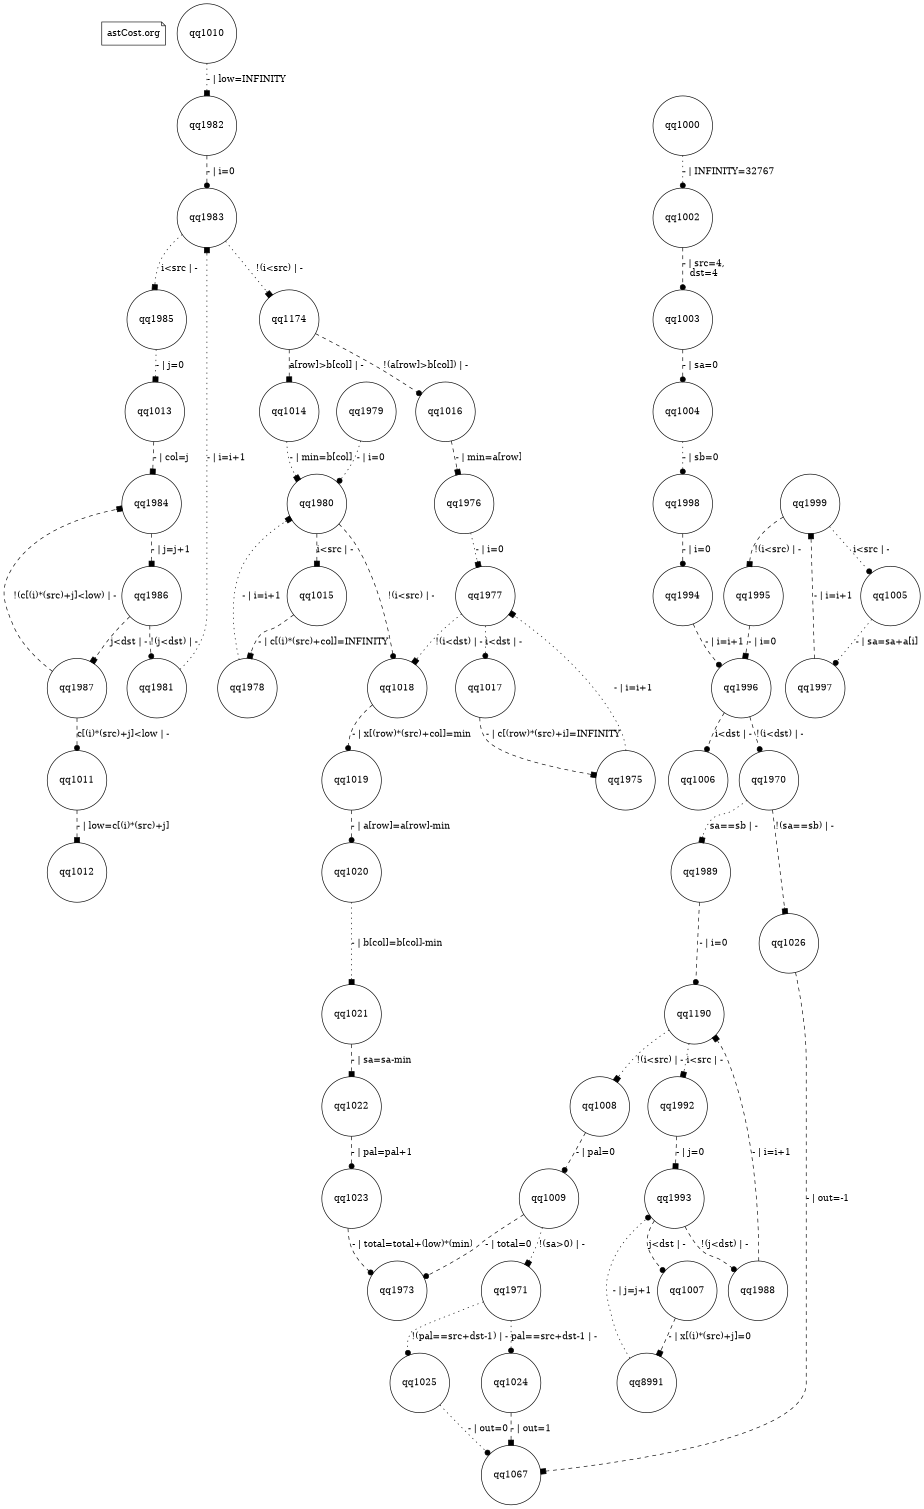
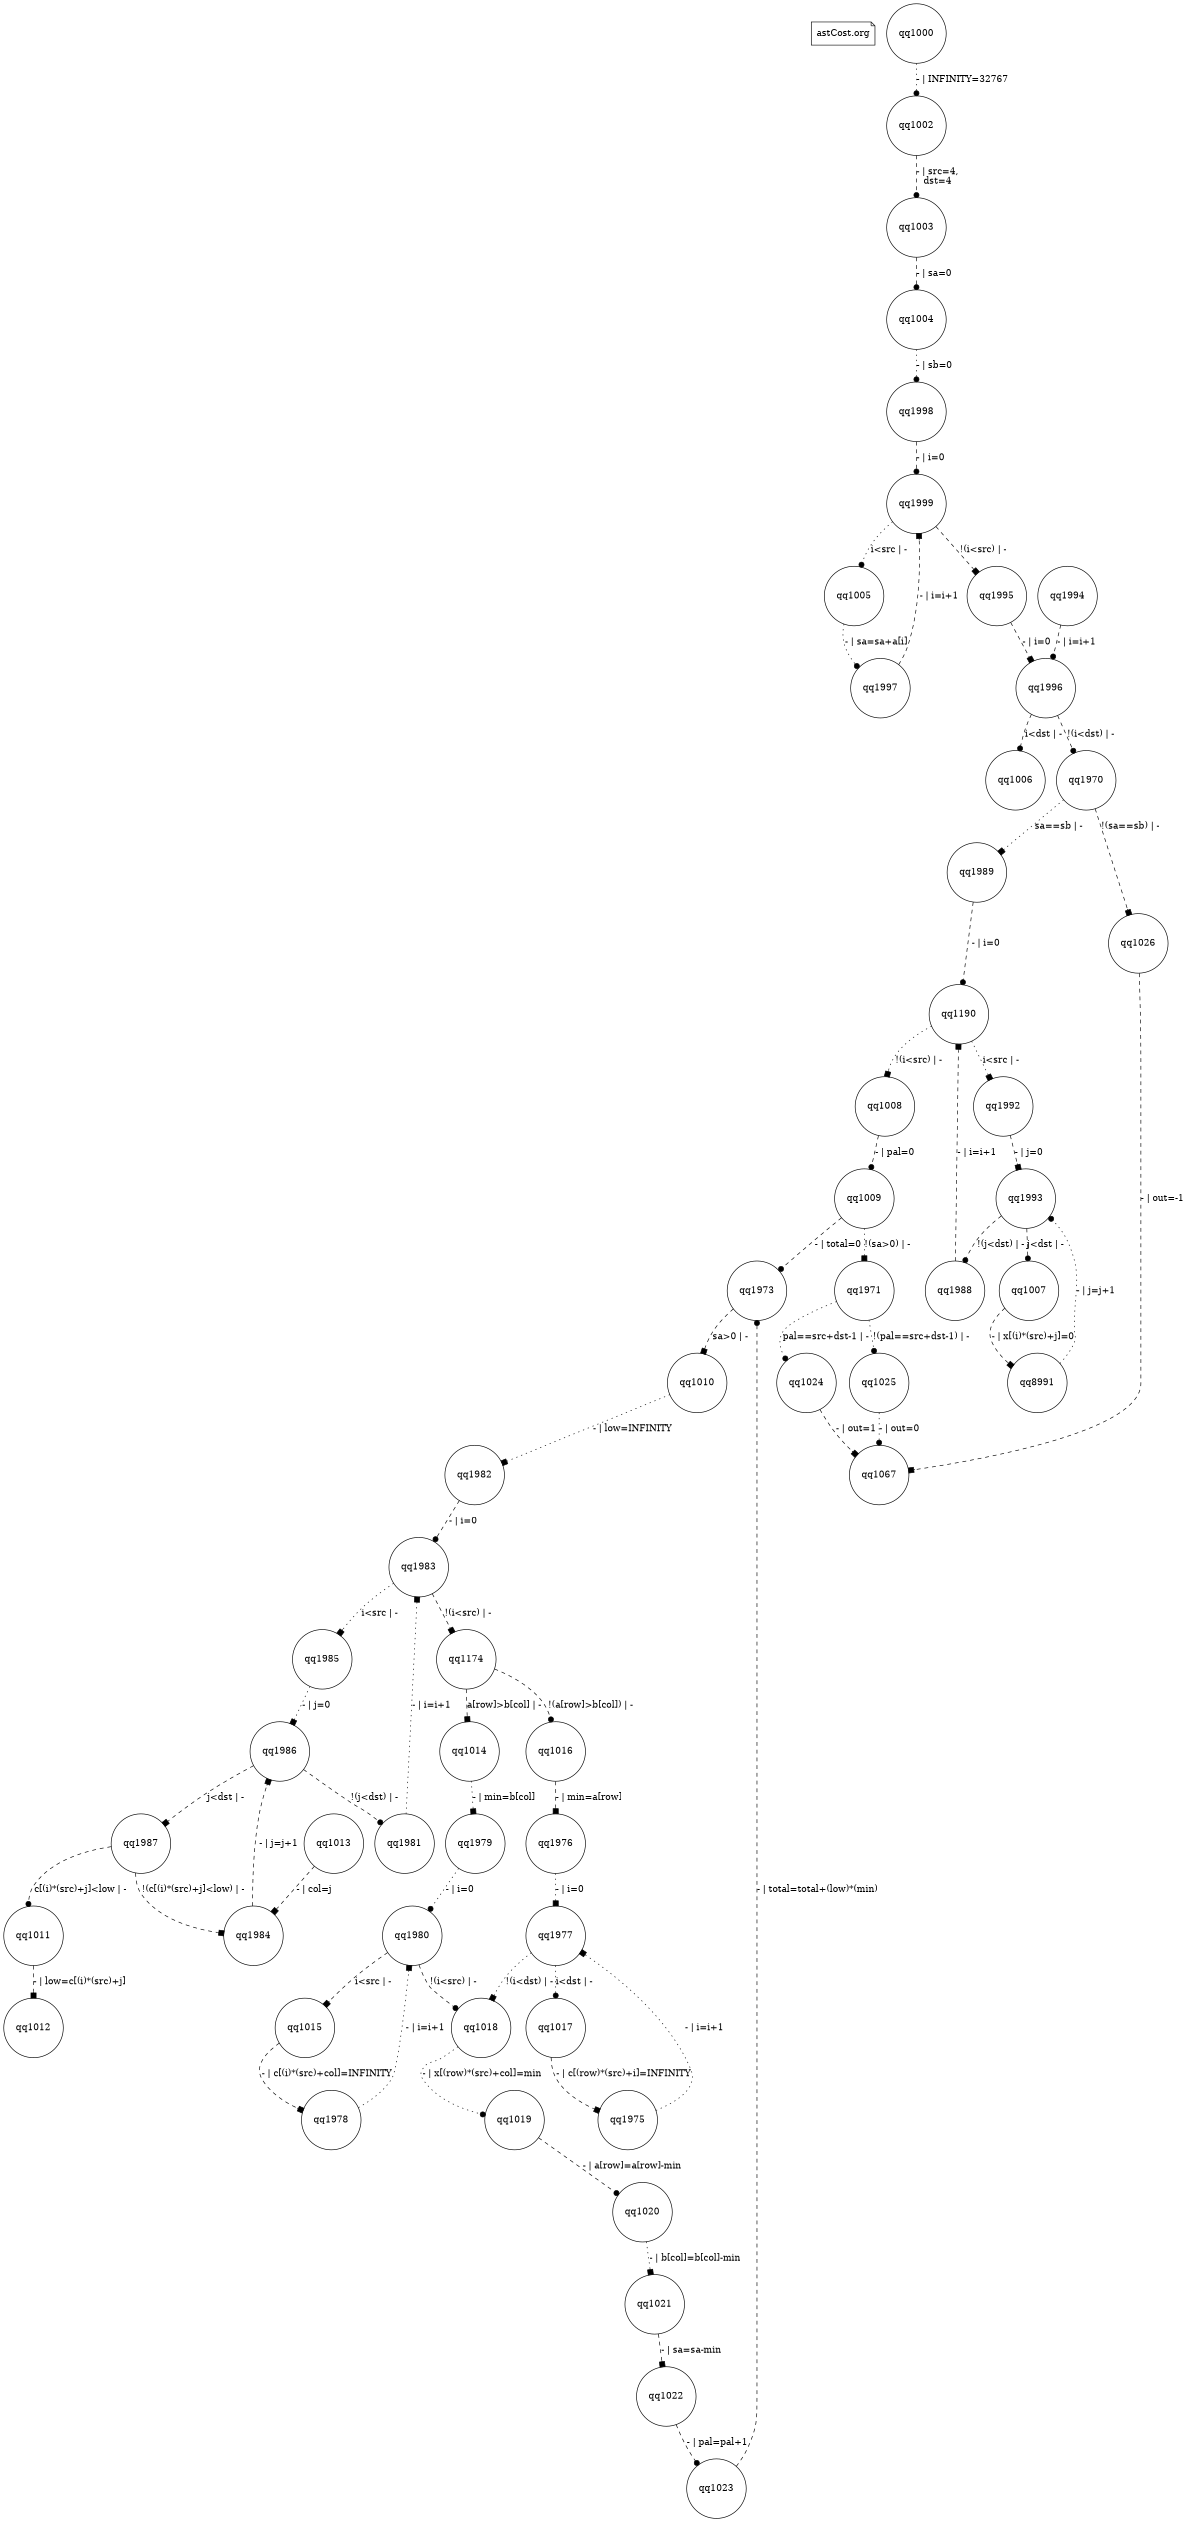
edge "qq1983" -> "qq1174": style dotted -> dashed
edge "qq1985" -> "qq1013": now "qq1985" -> "qq1986"
edge "qq1014" -> "qq1980": now "qq1014" -> "qq1979"
edge "qq1998" -> "qq1994": now "qq1998" -> "qq1999"
edge "qq1018" -> "qq1019": style dashed -> dotted
edge "qq1973" -> "qq1010": added, label "sa>0 | -"
